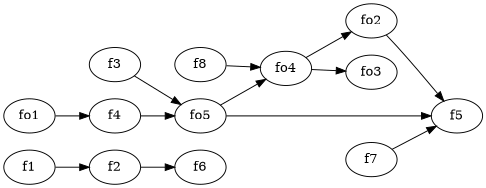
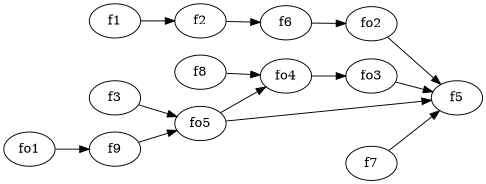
edge "fo4" -> "fo2": now "f6" -> "fo2"
edge "fo3" -> "f5": added
node "f4": label "f4" -> "f9"
